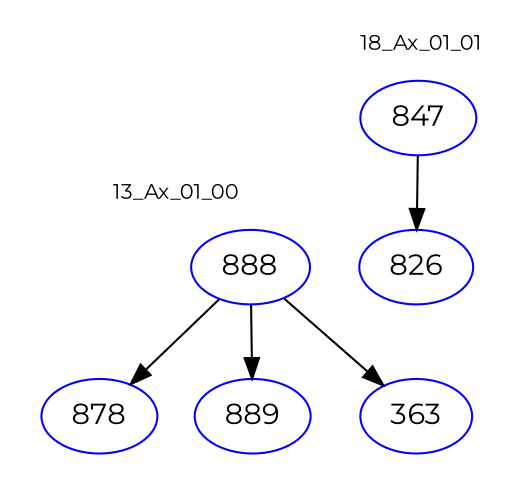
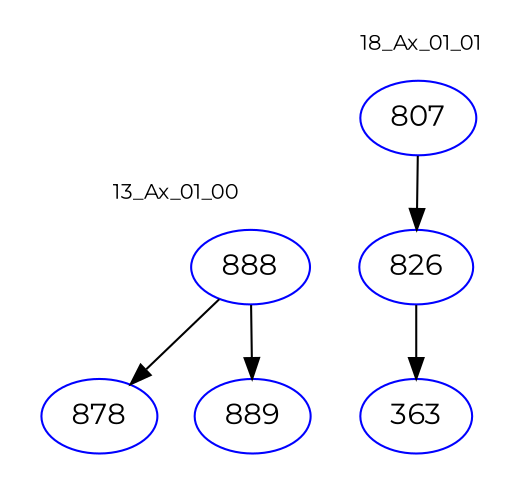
node "847": label "847" -> "807"
edge "888" -> "363": now "826" -> "363"
